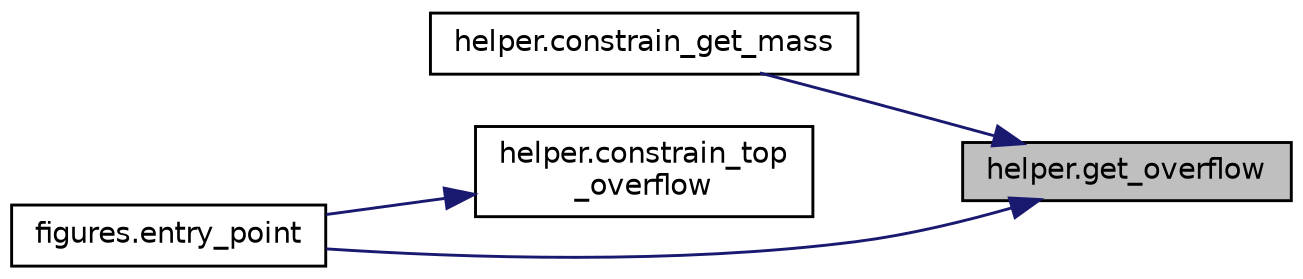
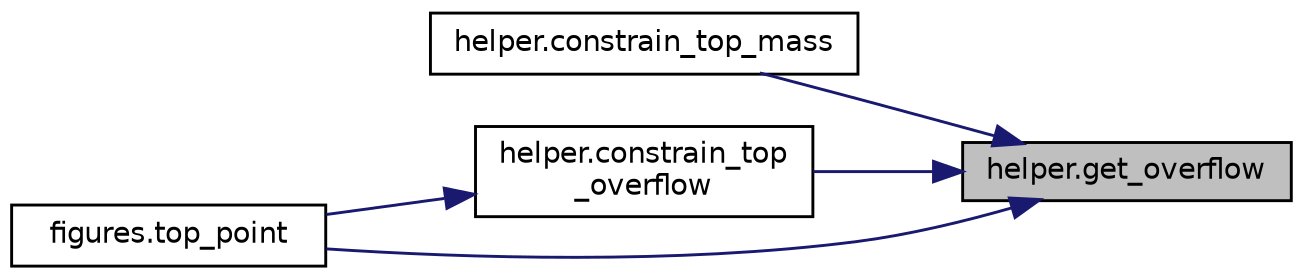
node "helper.constrain_get_mass": label "helper.constrain_get_mass" -> "helper.constrain_top_mass"
edge "helper.constrain_top _overflow" -> "helper.get_overflow": added
node "figures.entry_point": label "figures.entry_point" -> "figures.top_point"
